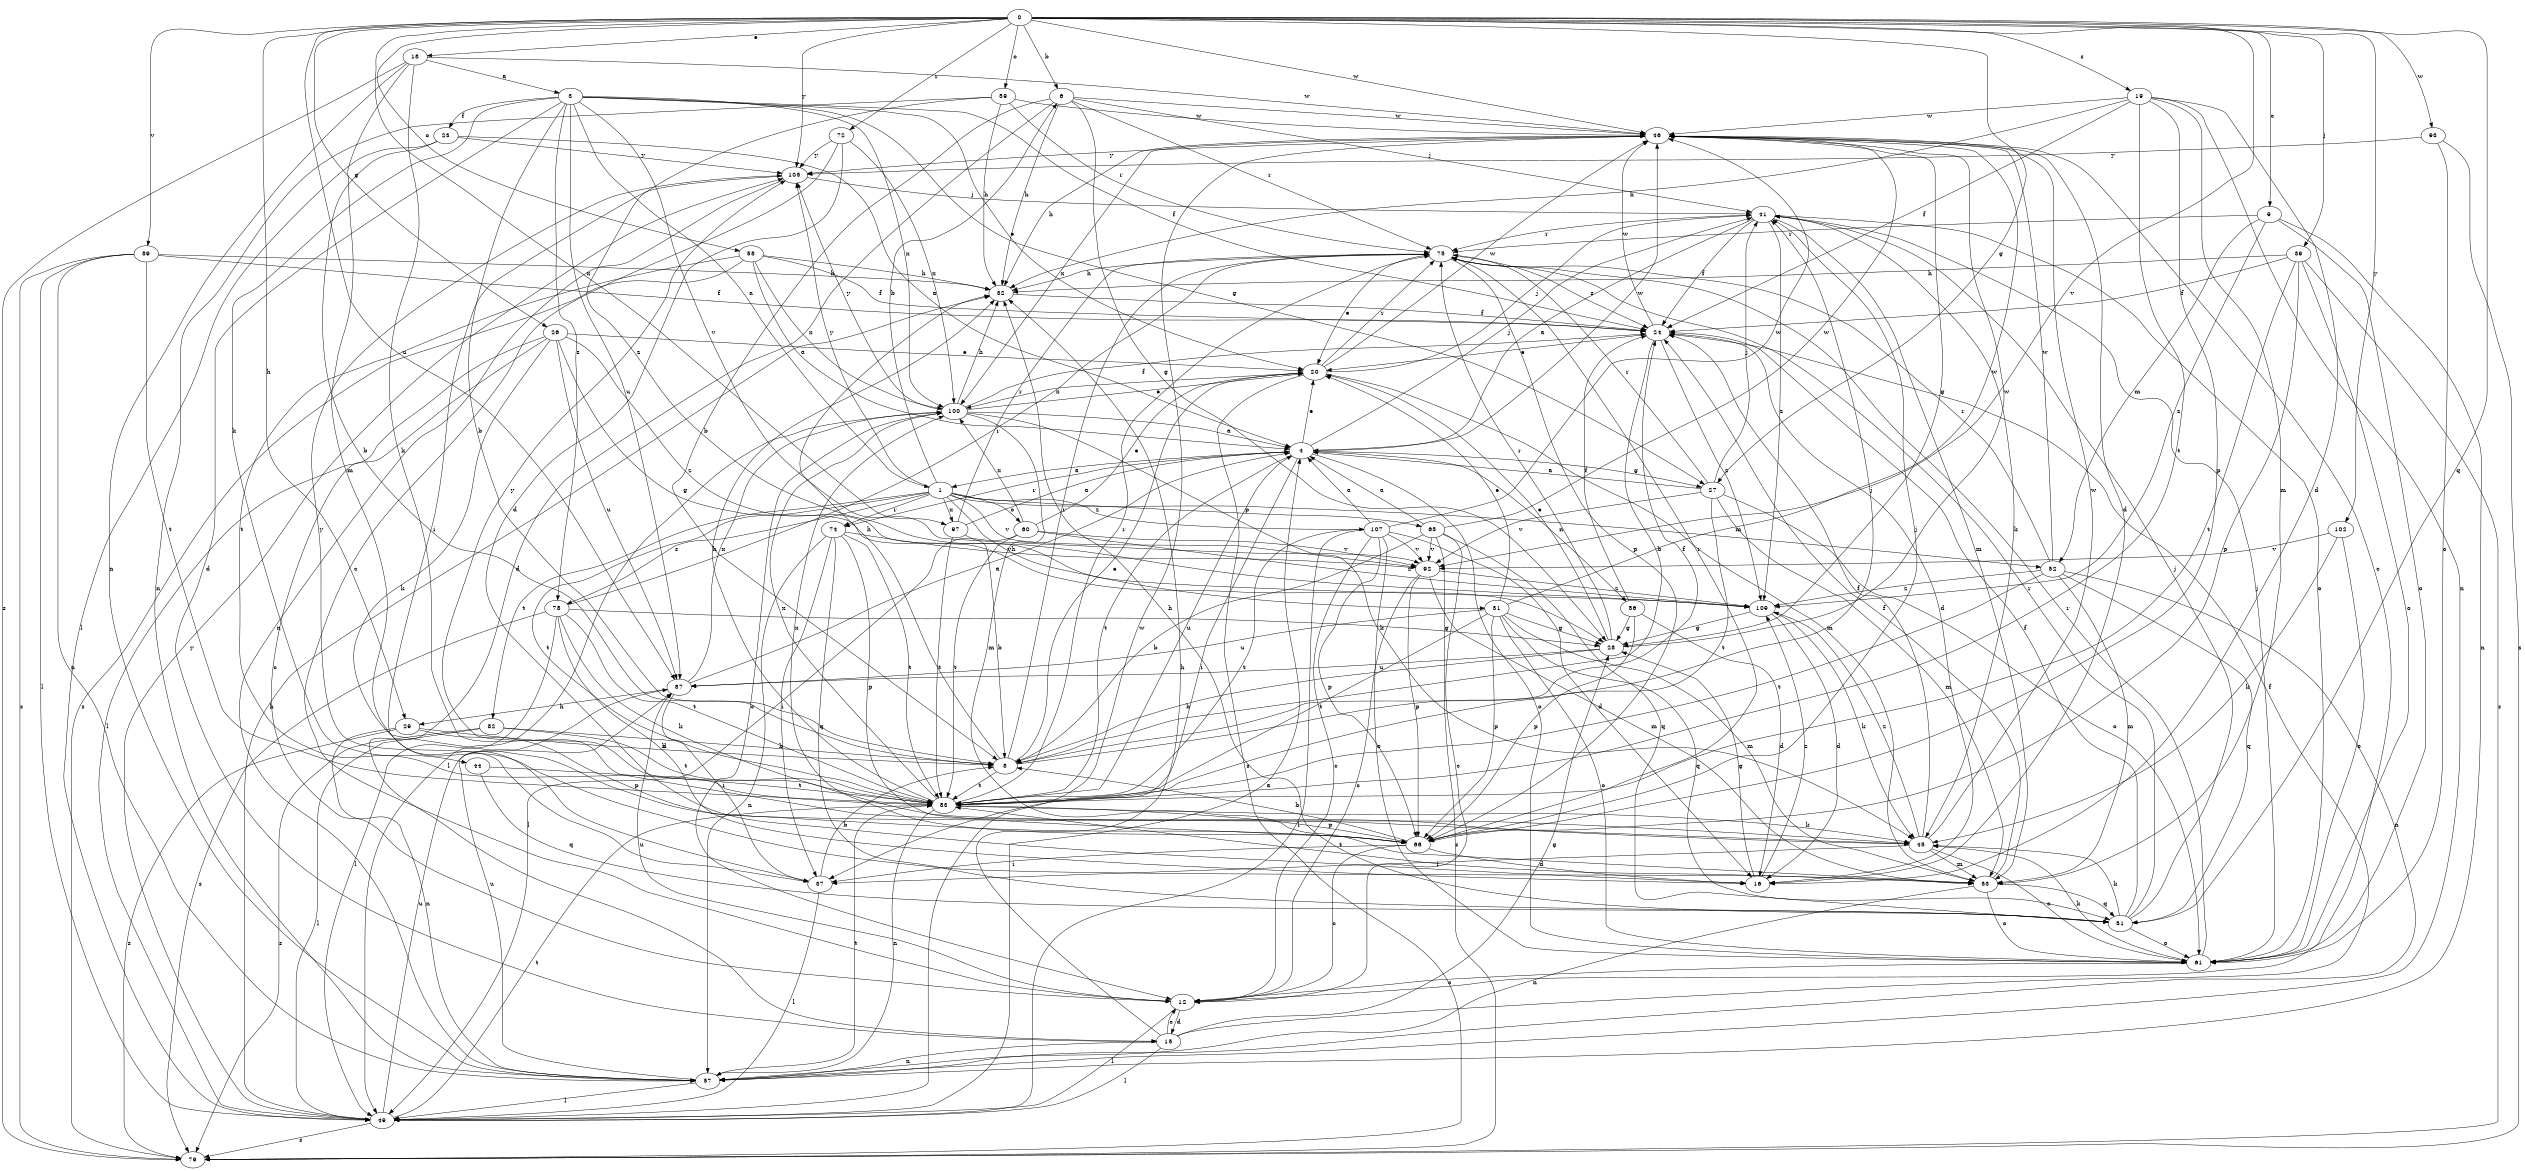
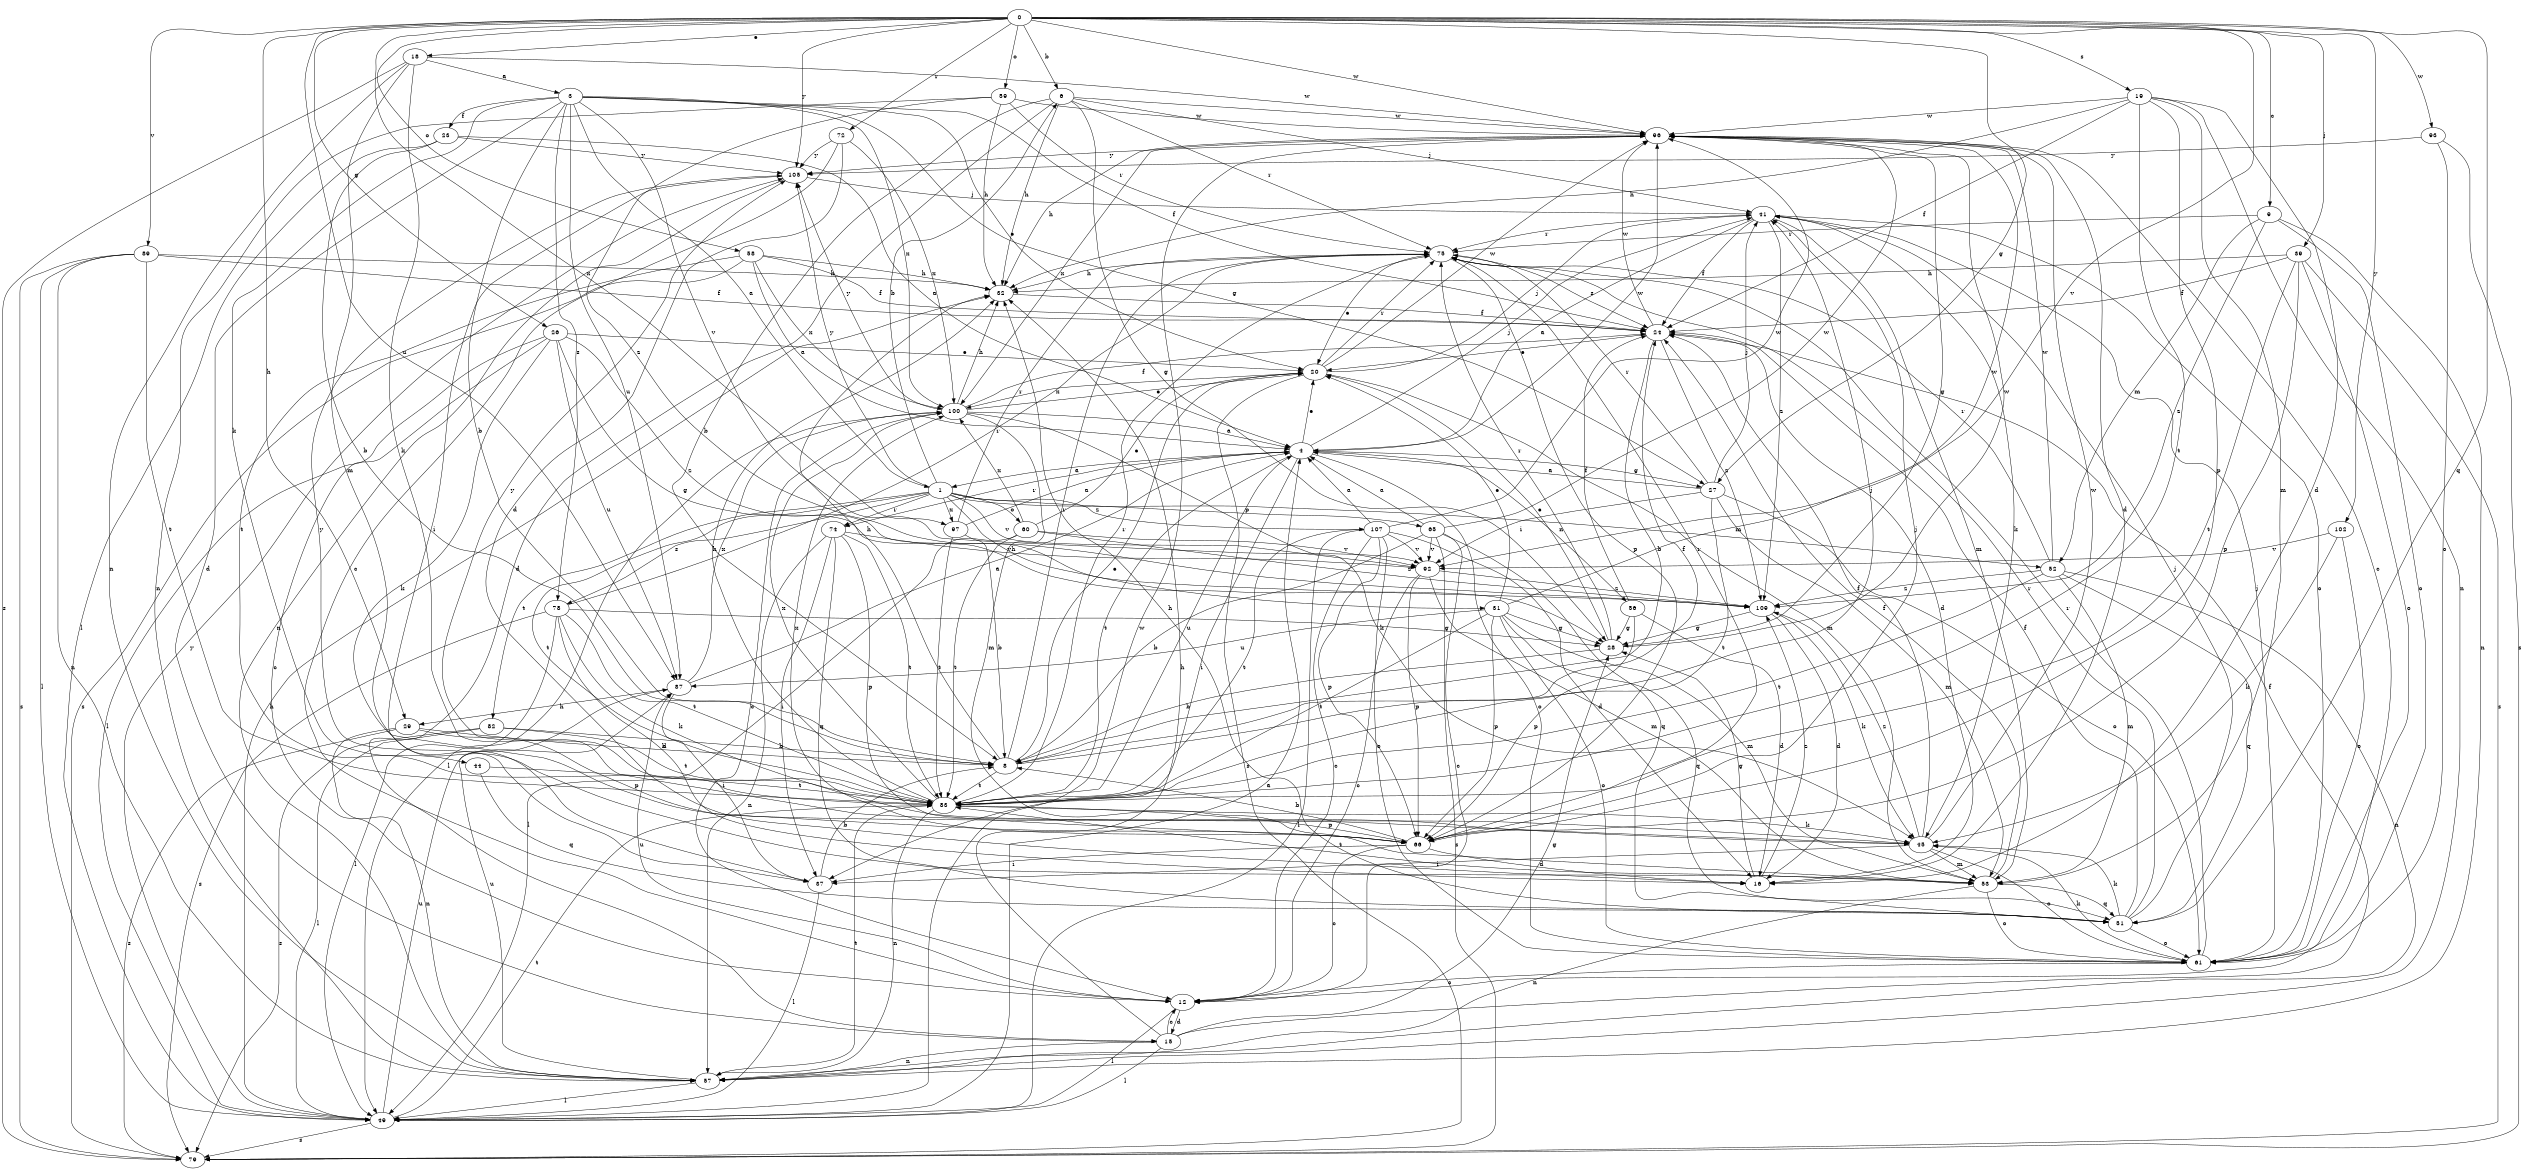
node "46": label "46" -> "96"
edge "27" -> "92": label "v" -> "i"
edge "28" -> "87": removed, label "u"
